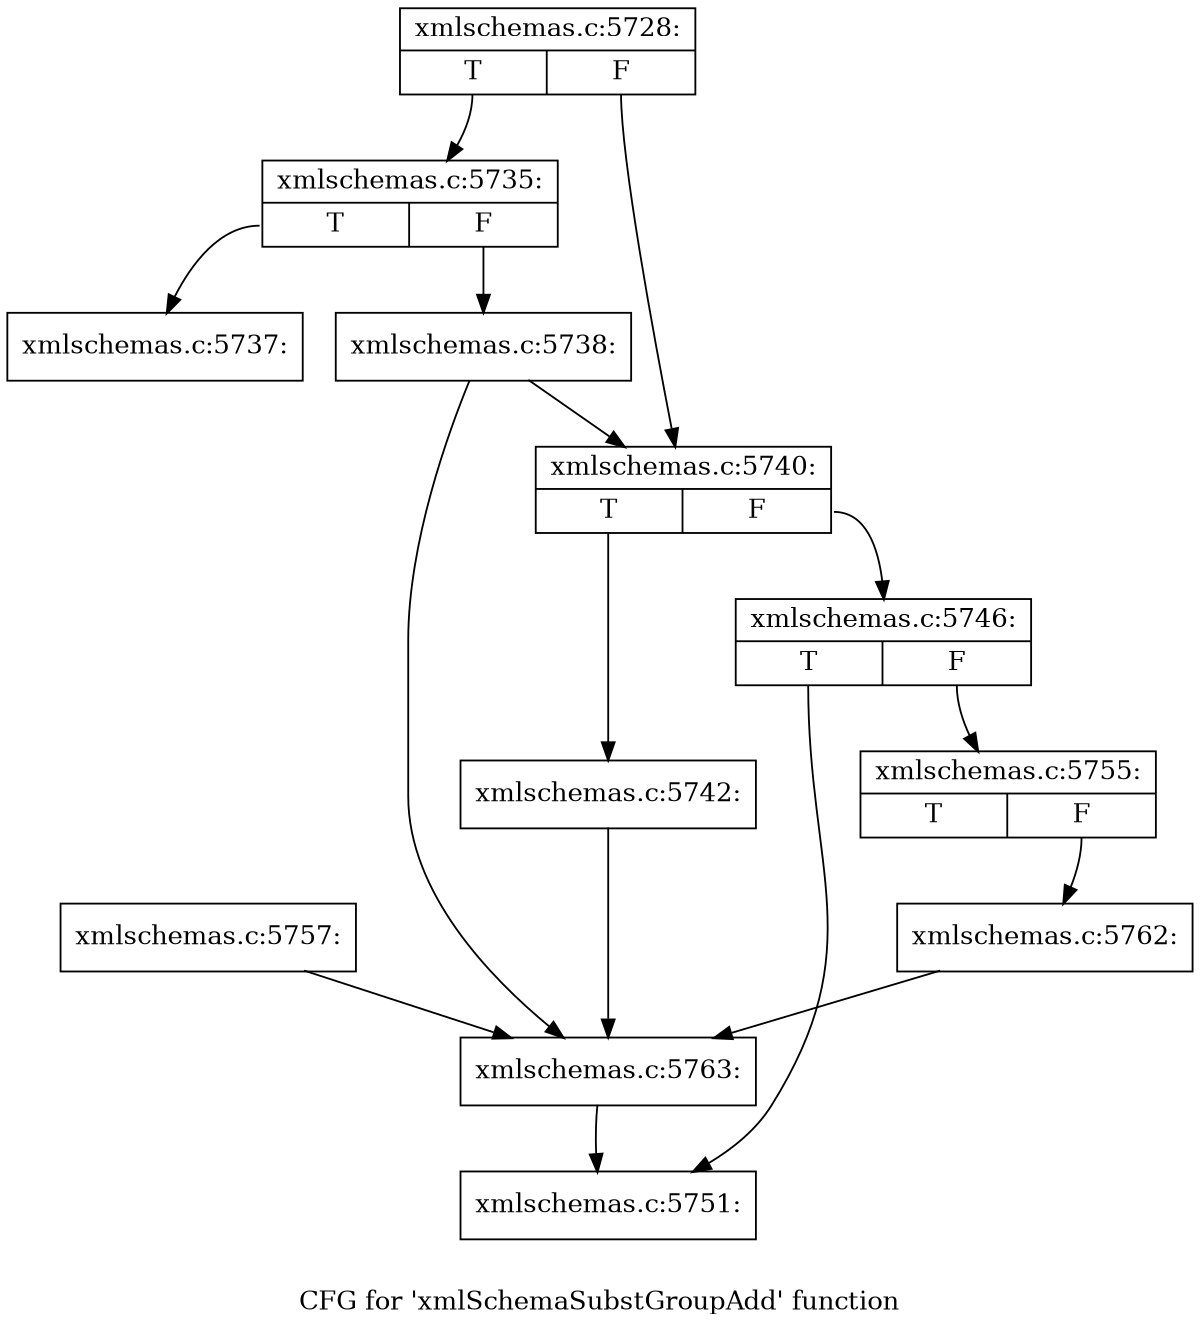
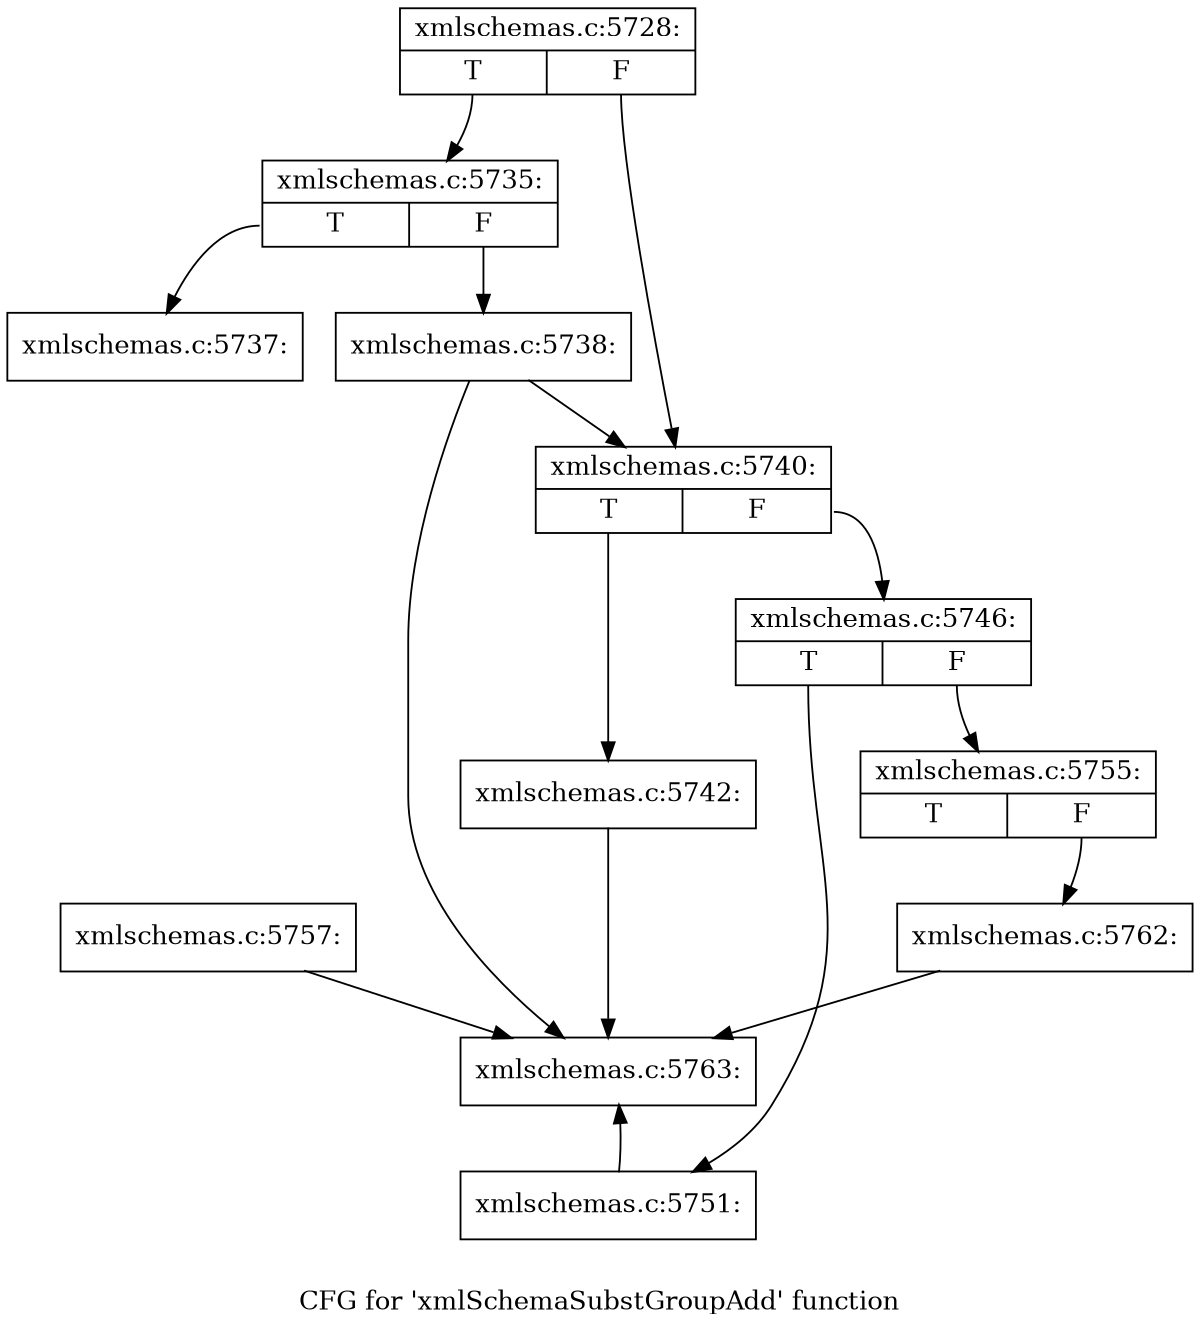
edge "xmlschemas.c:5763:" -> "xmlschemas.c:5751:": reversed
